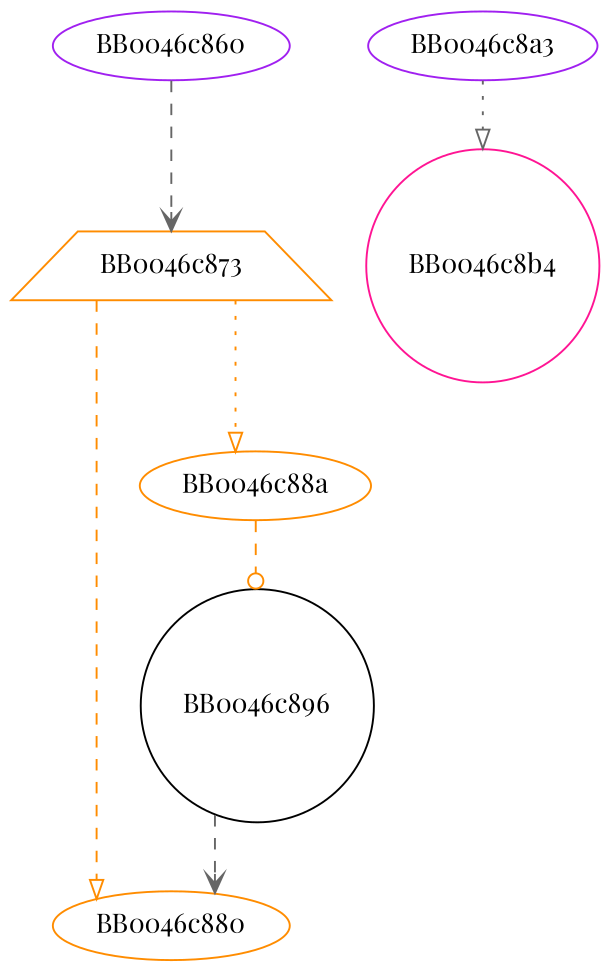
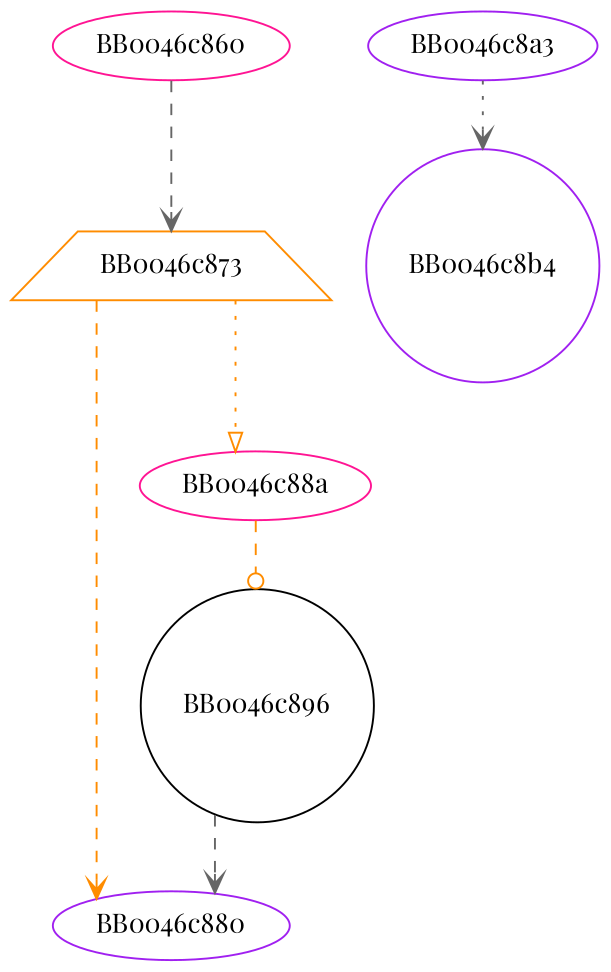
node "BB0046c860": color purple -> deeppink
edge "BB0046c8a3" -> "BB0046c8b4": arrowhead onormal -> vee
node "BB0046c8b4": color deeppink -> purple
node "BB0046c88a": color darkorange -> deeppink
edge "BB0046c873" -> "BB0046c880": arrowhead onormal -> vee
node "BB0046c880": color darkorange -> purple
